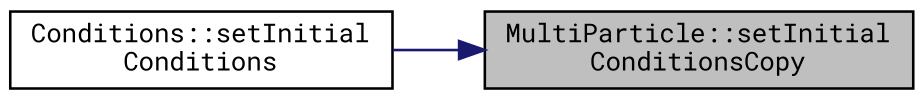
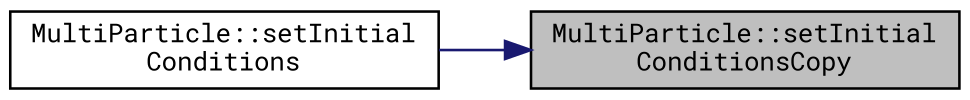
node "Conditions::setInitial Conditions": label "Conditions::setInitial Conditions" -> "MultiParticle::setInitial Conditions"
